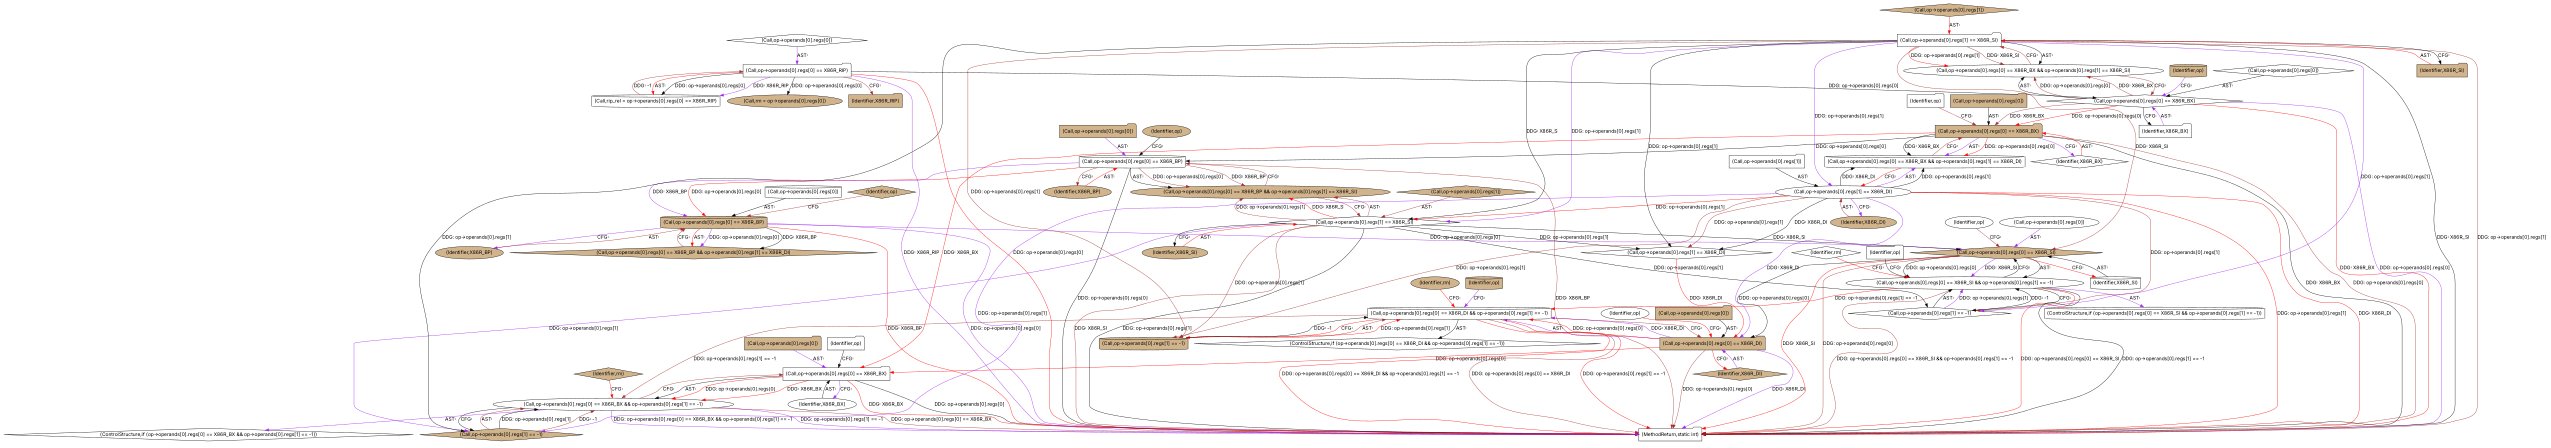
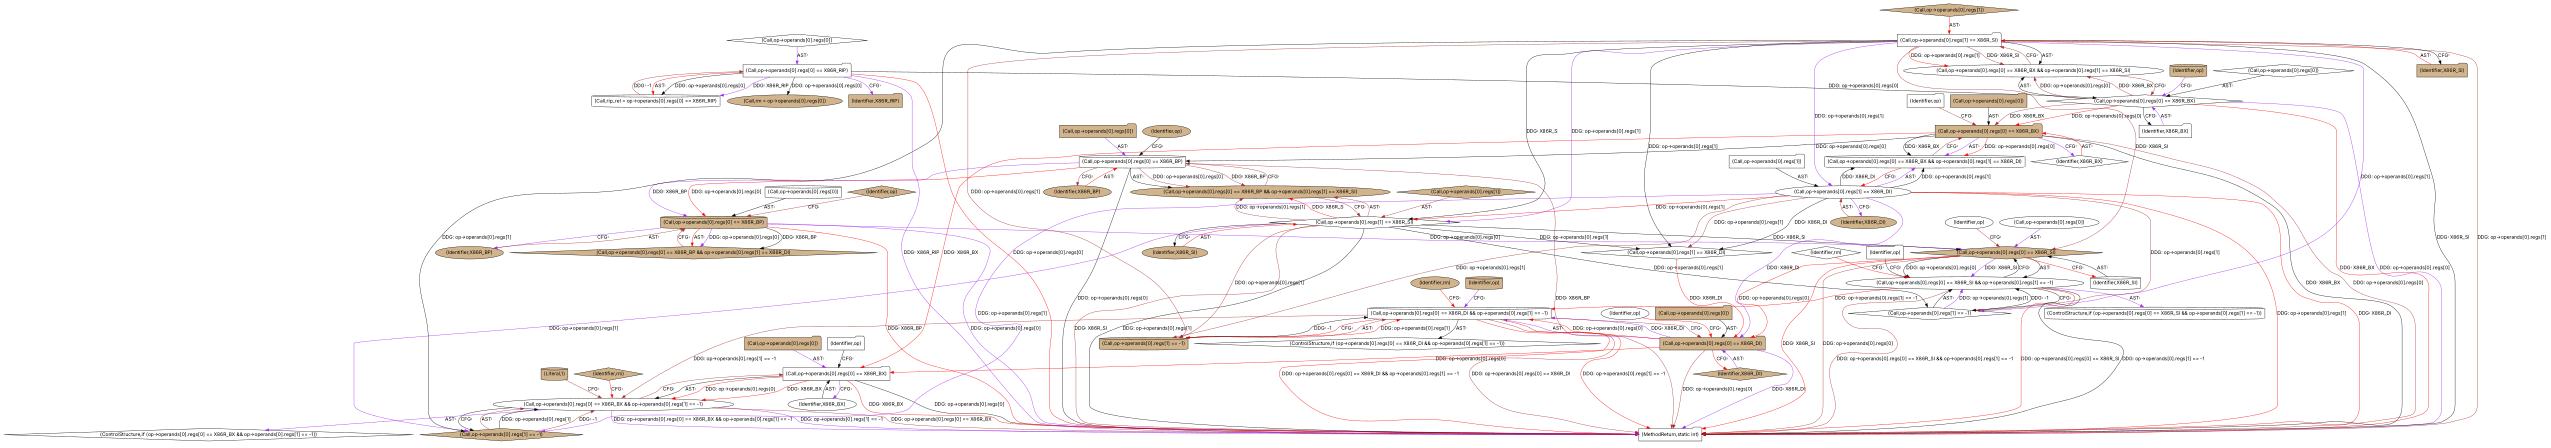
edge "(Call,op->operands[0].regs[0] == X86R_RIP)" -> "(Identifier,X86R_RIP)": color brown -> purple
edge "(Call,op->operands[0].regs[0] == X86R_SI)" -> "(Call,op->operands[0].regs[0] == X86R_DI)": color black -> red
node "(Literal,1)": added
